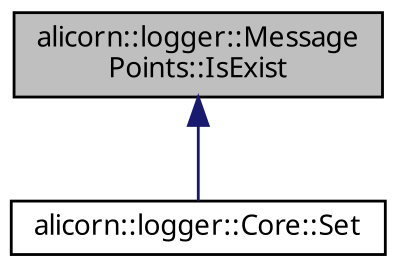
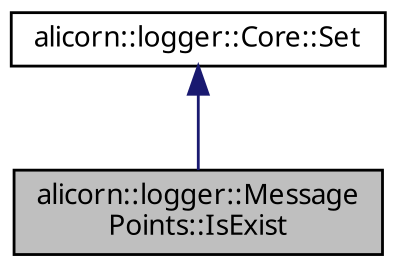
edge "alicorn::logger::Core::Set" -> "alicorn::logger::Message Points::IsExist": reversed
